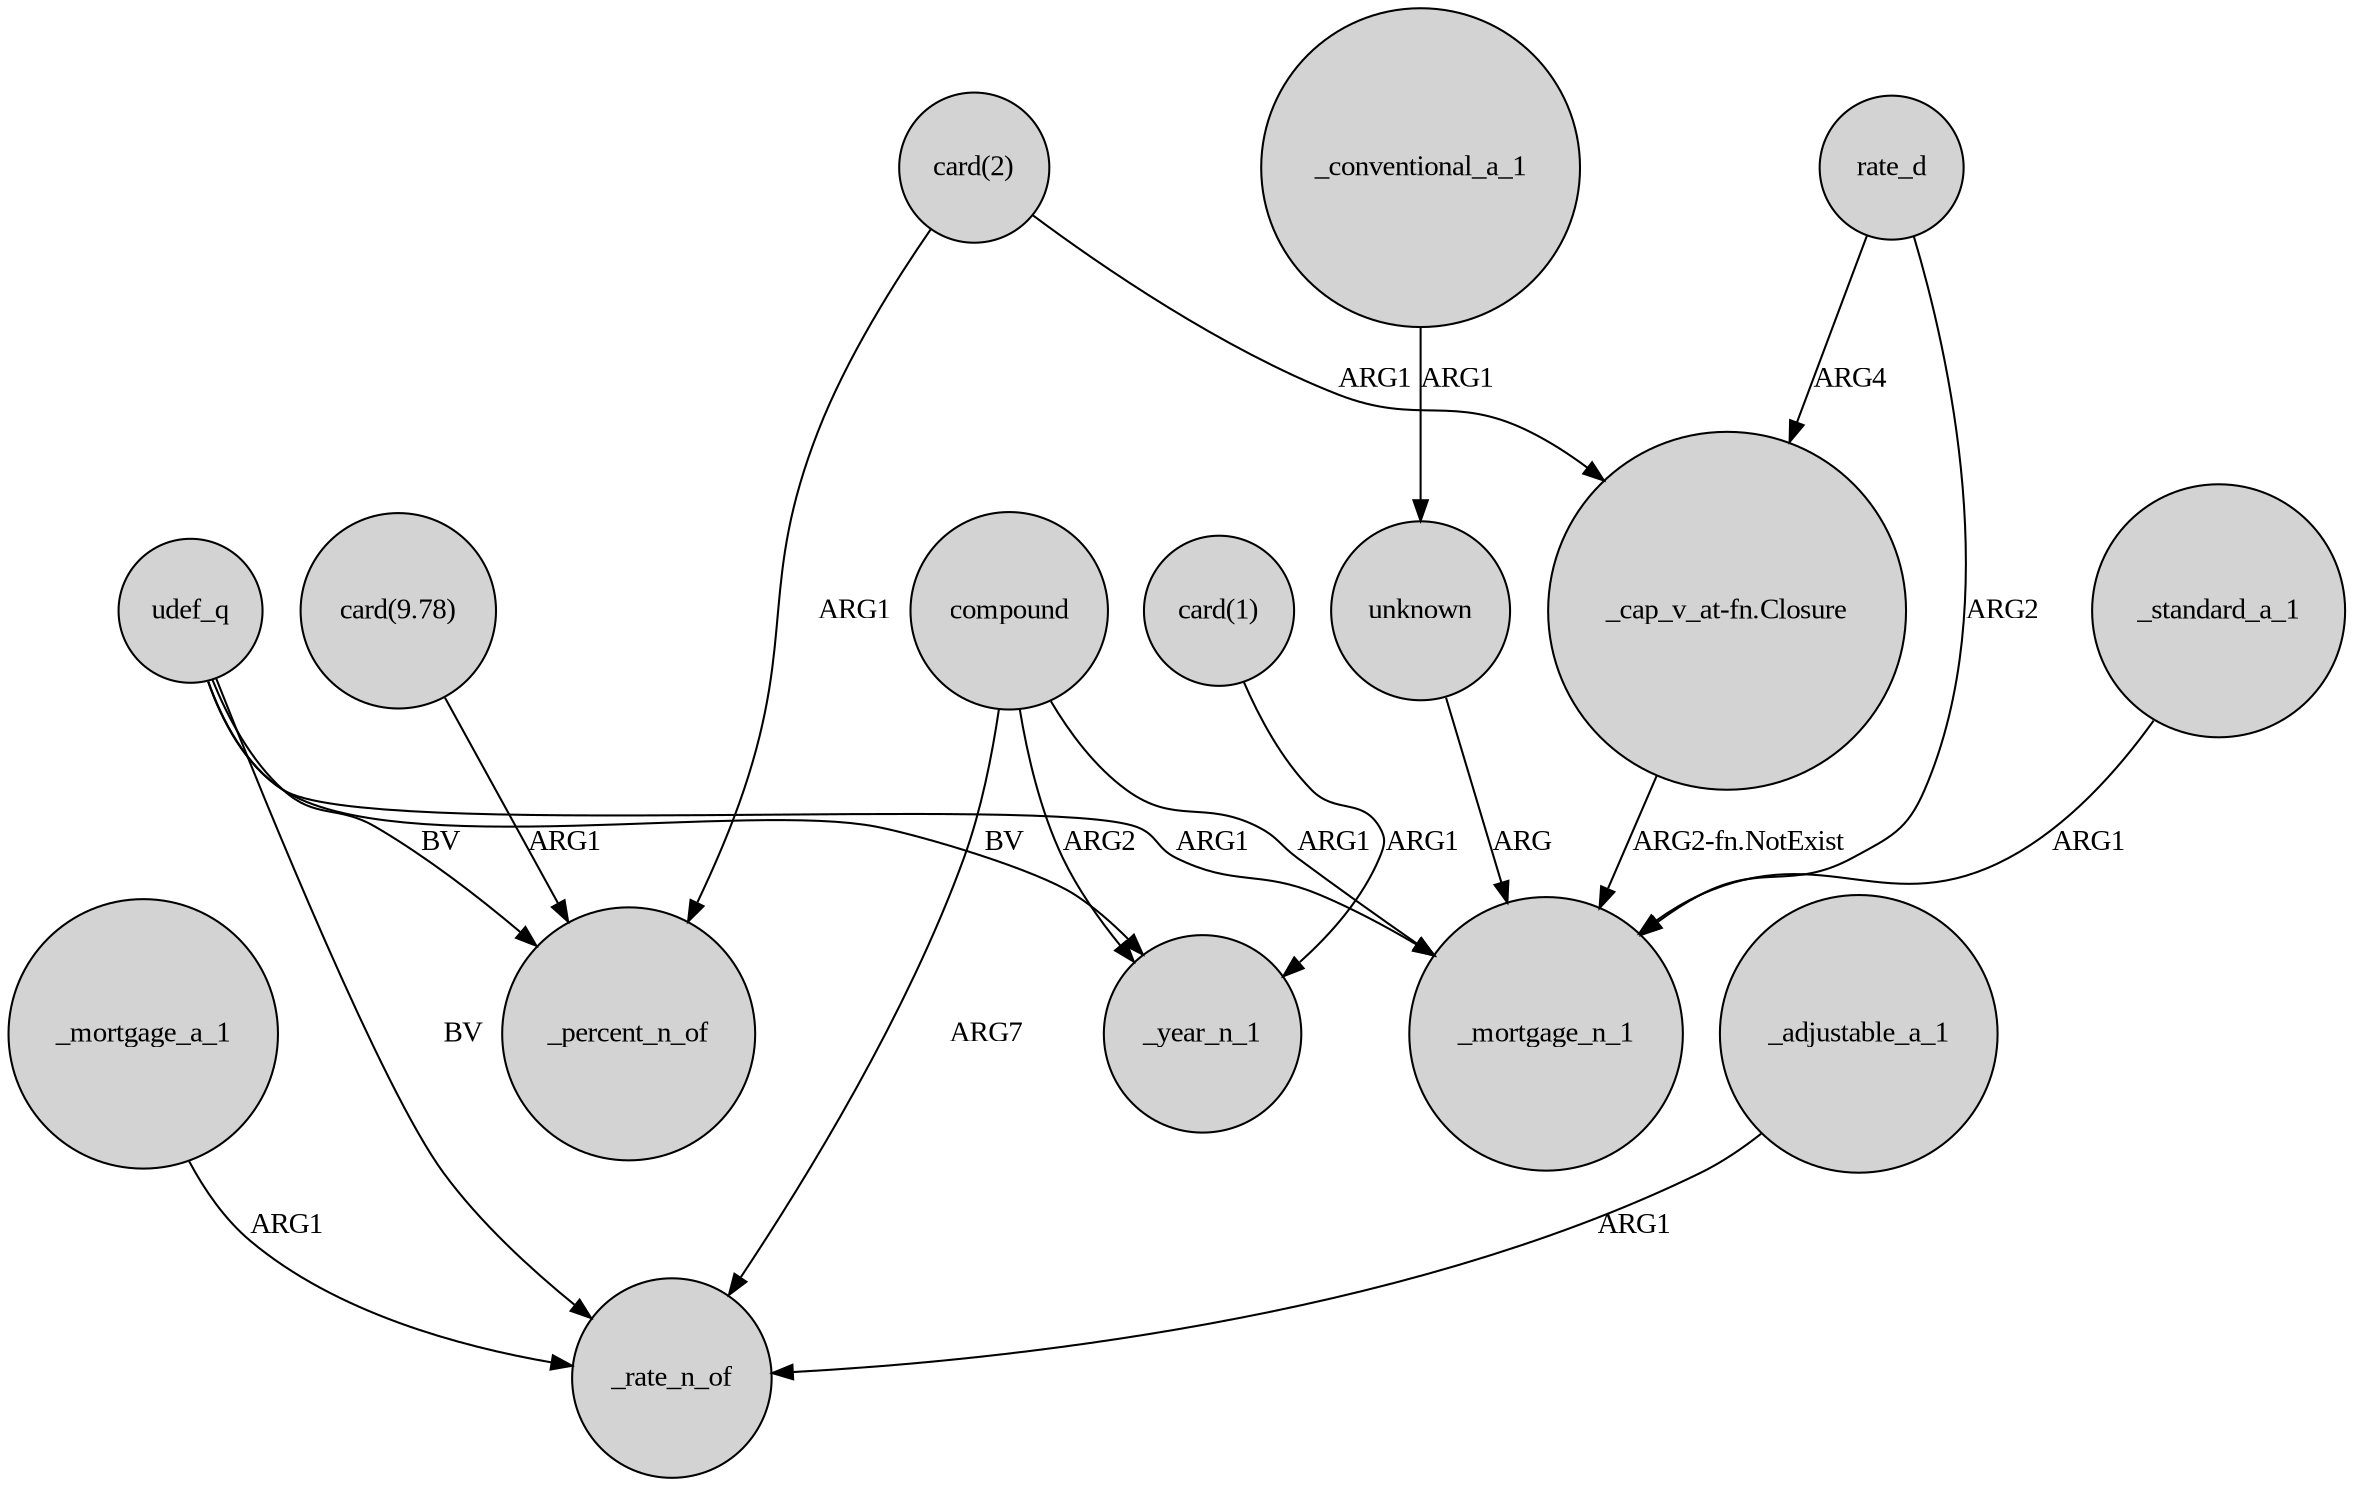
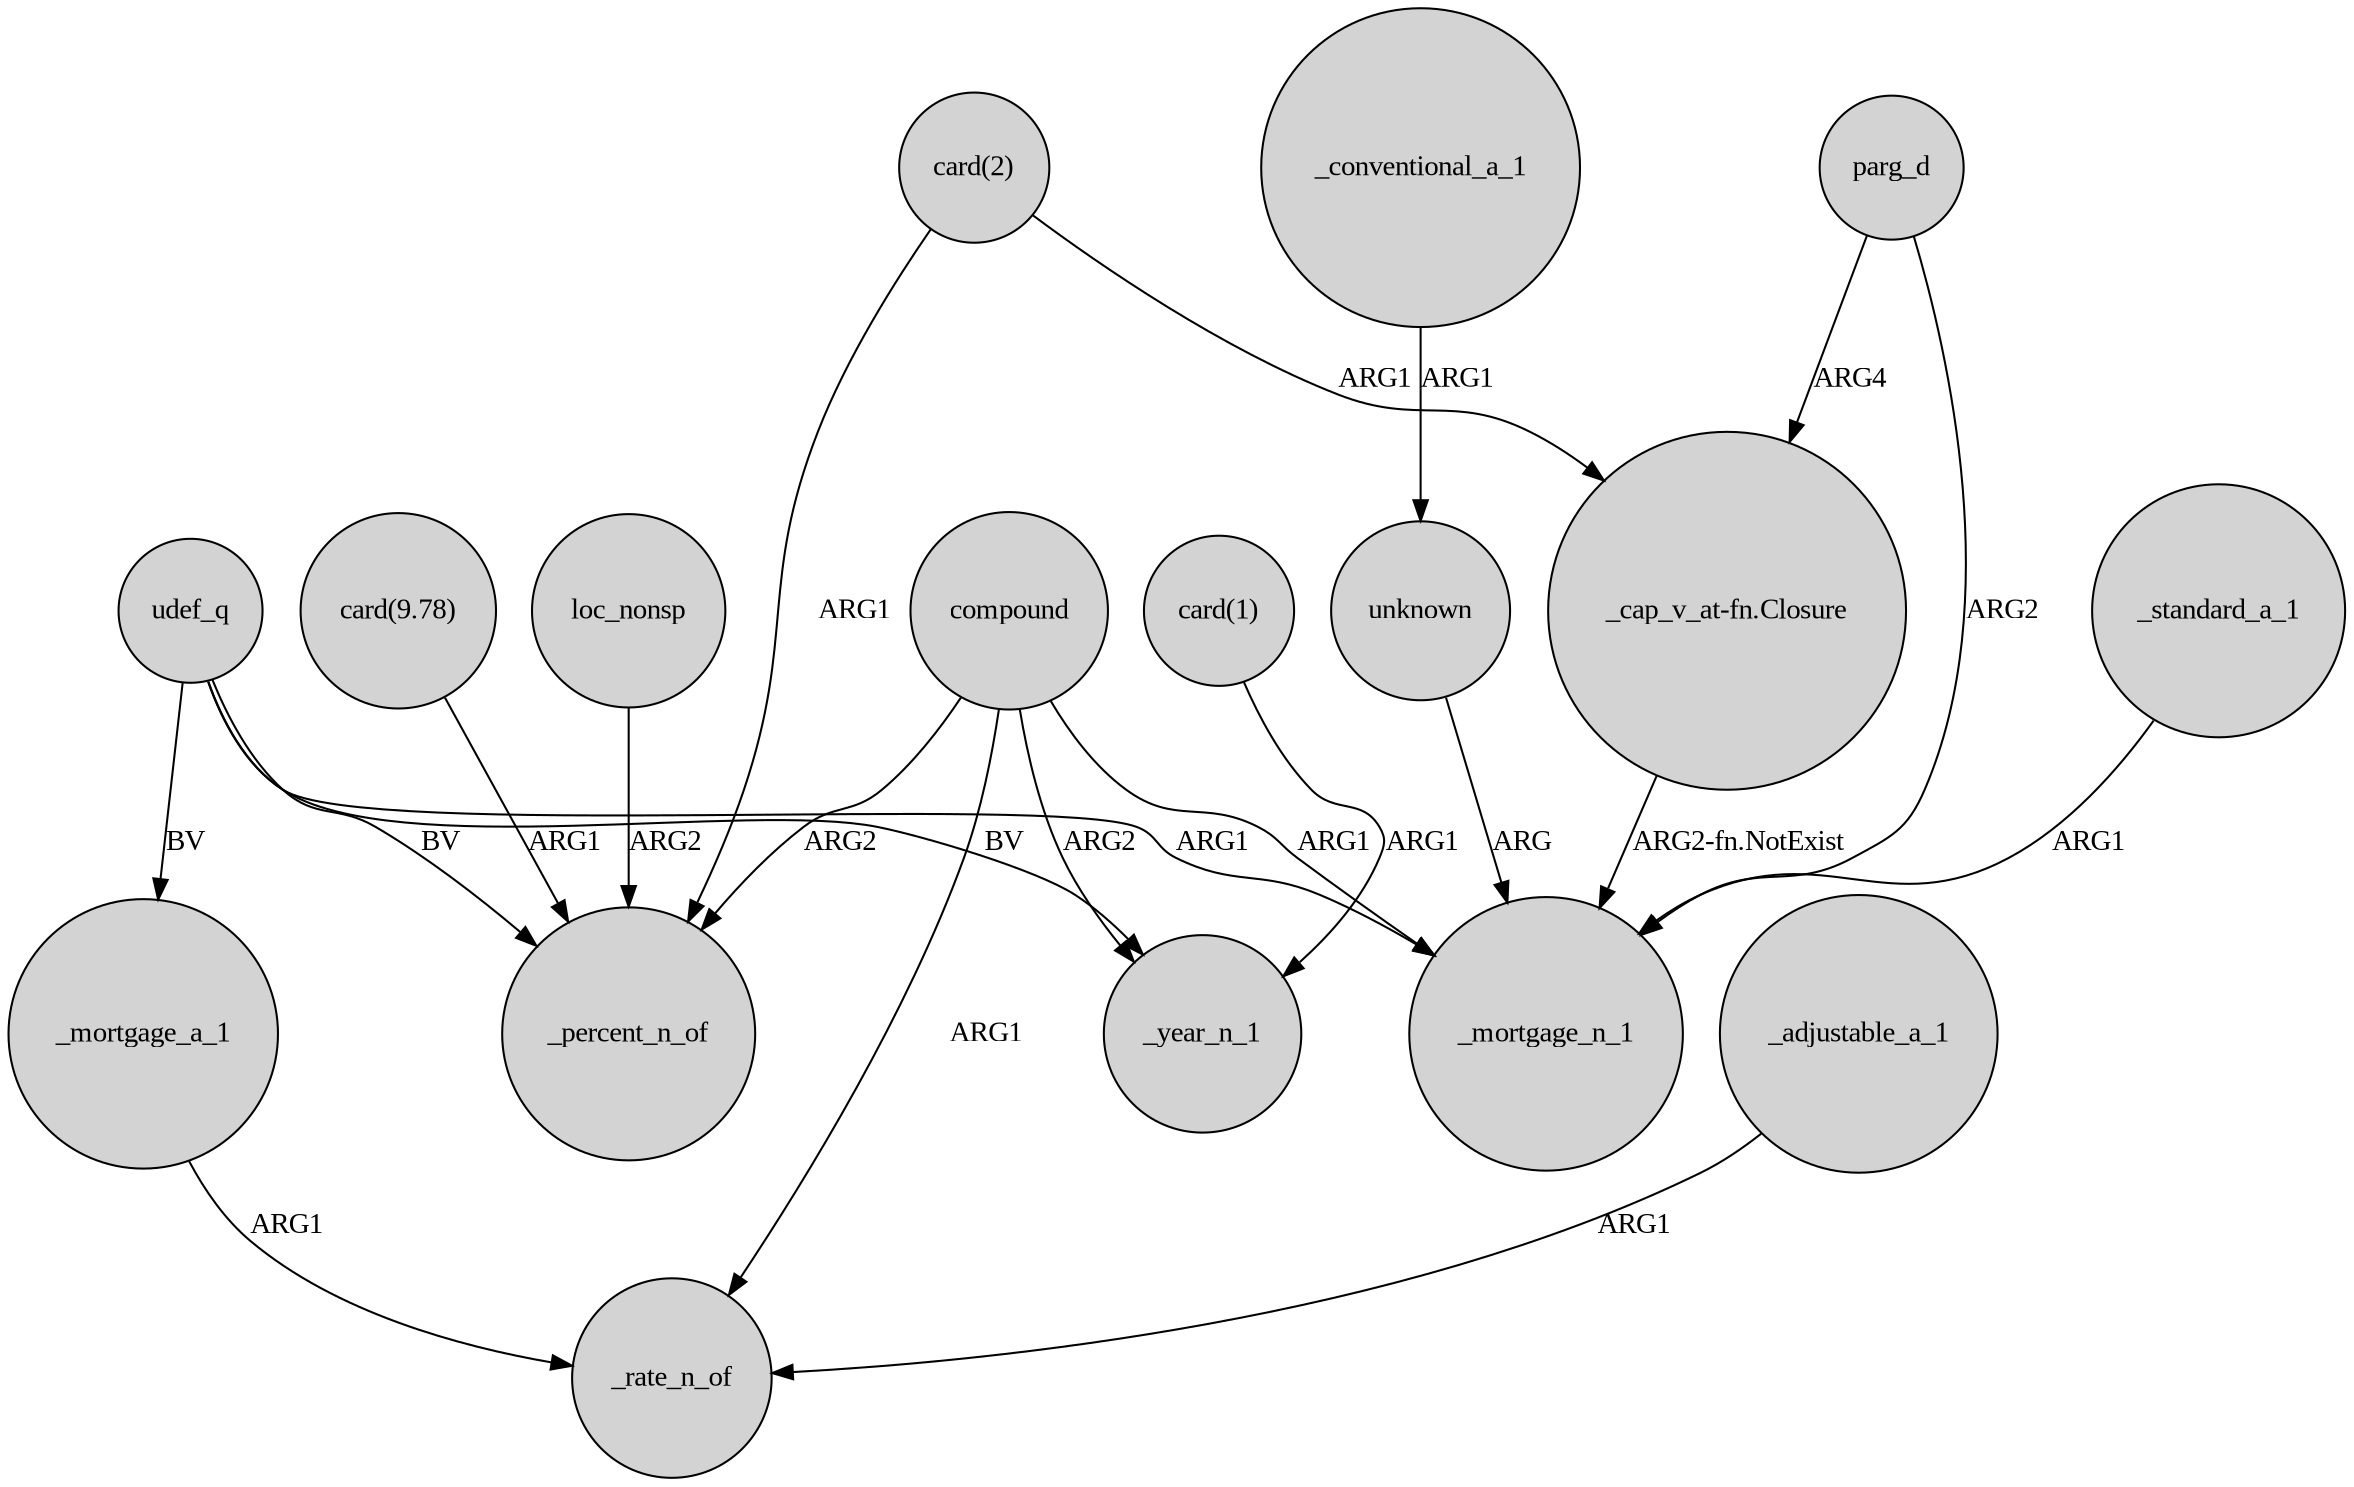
node "rate_d": label "rate_d" -> "parg_d"
node "loc_nonsp": added
edge "compound" -> "_percent_n_of": added, label "ARG2"
edge "udef_q" -> "_rate_n_of": now "udef_q" -> "_mortgage_a_1"
edge "compound" -> "_rate_n_of": label "ARG7" -> "ARG1"
